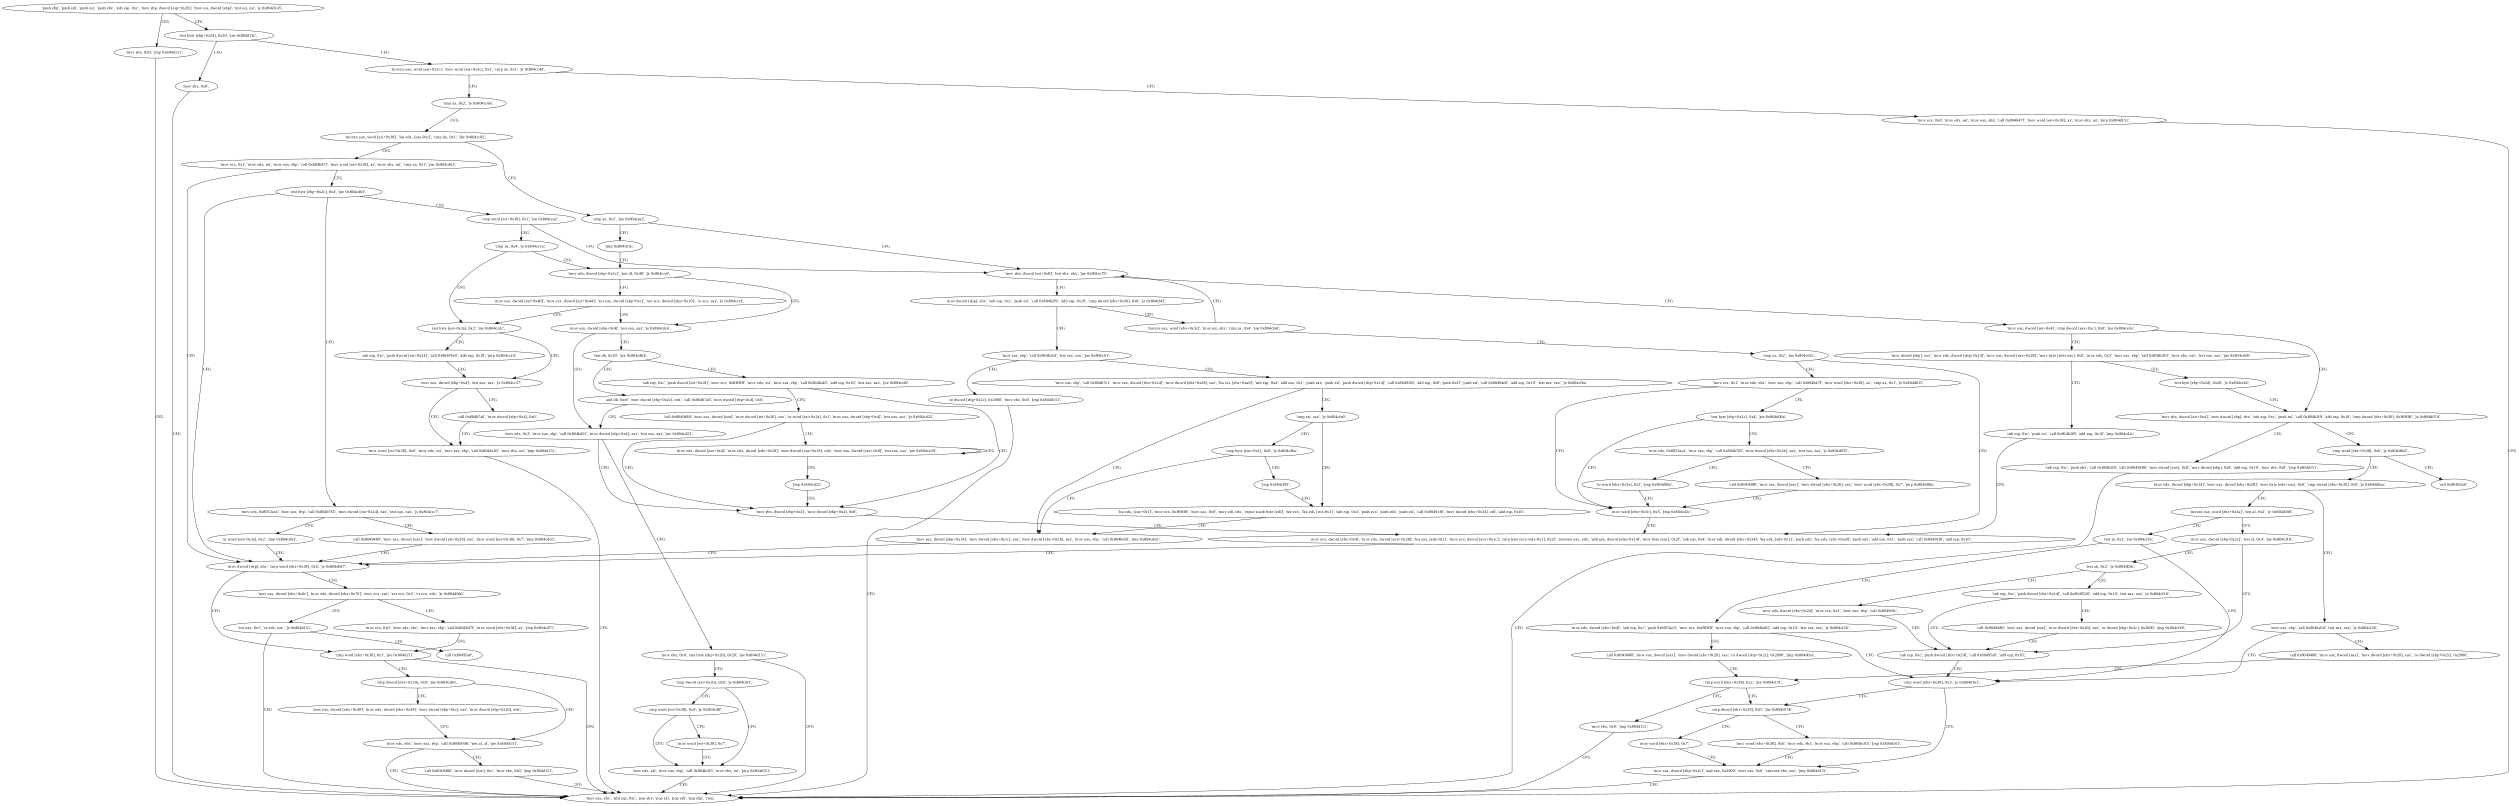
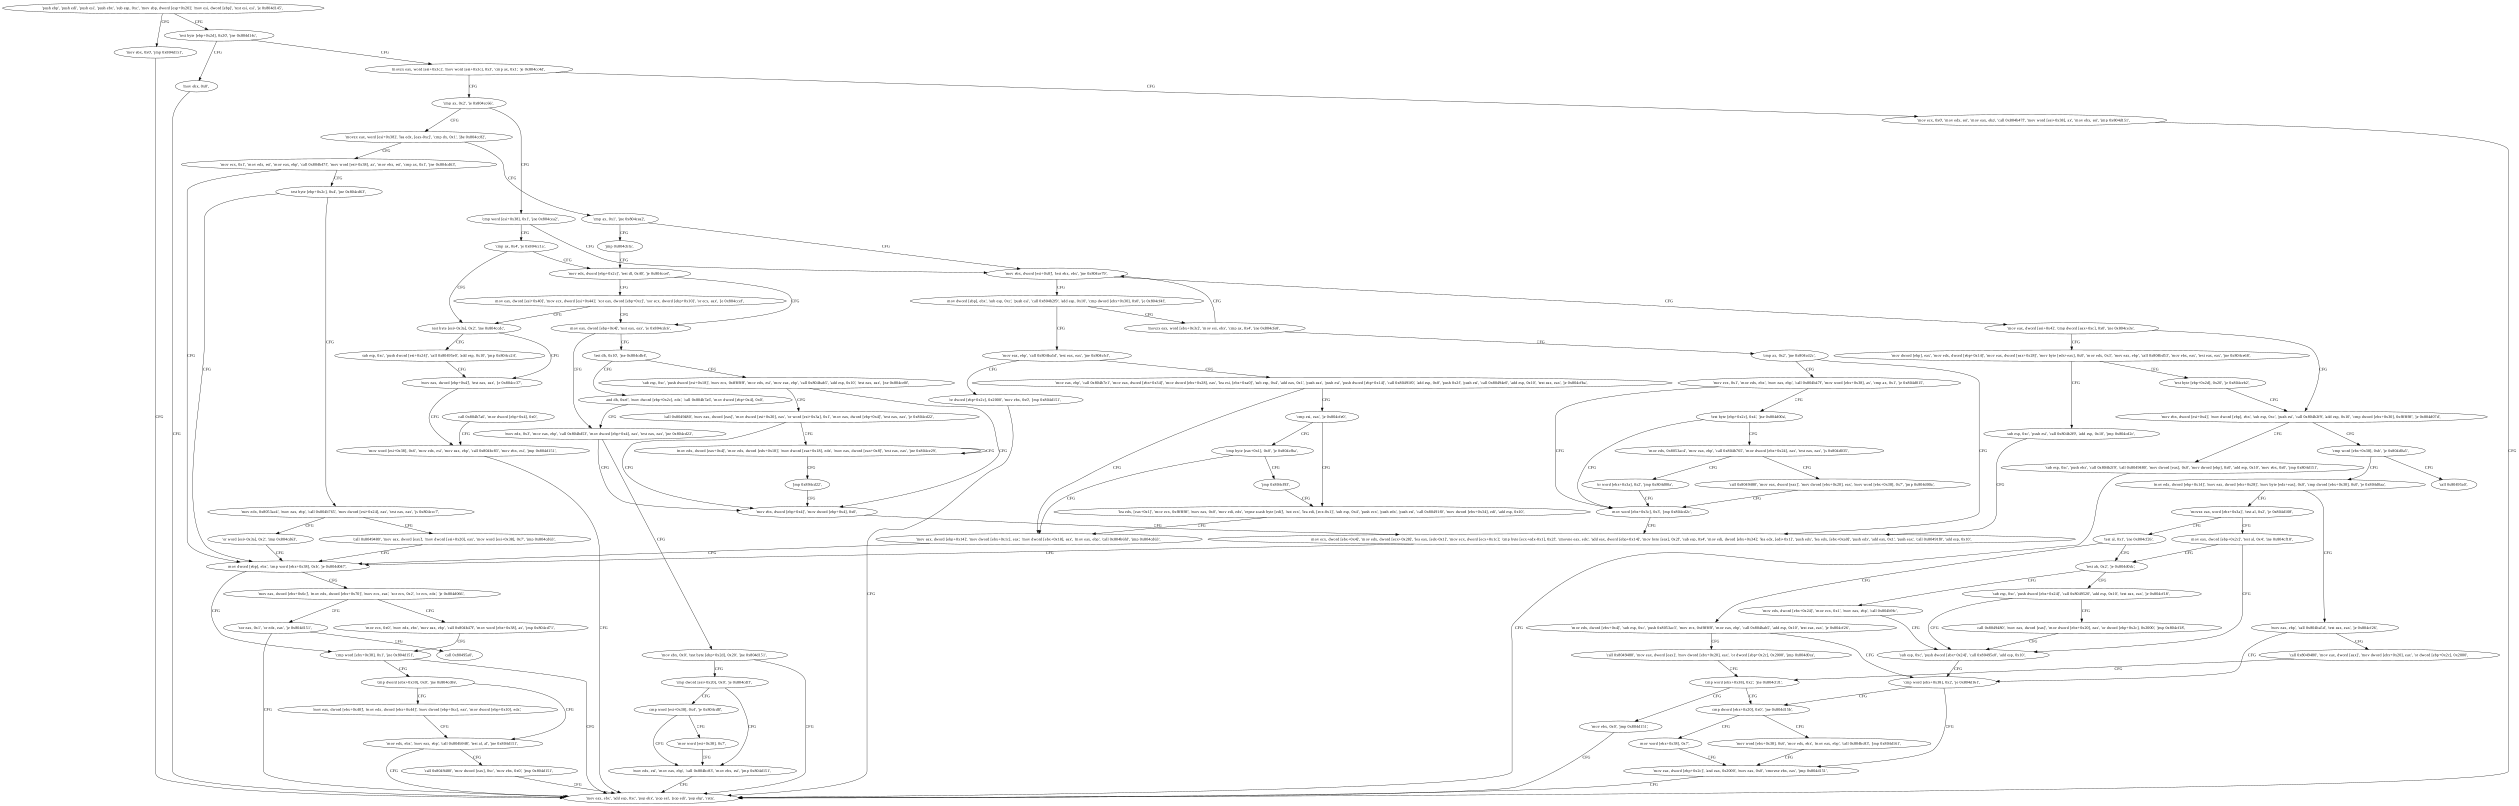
edge "'test byte [ebp+0x2c], 0x4', 'jne 0x804cd63'," -> "'cmp word [esi+0x38], 0x1', 'jne 0x804cea2',": now "'cmp ax, 0x2', 'je 0x804cc66'," -> "'cmp word [esi+0x38], 0x1', 'jne 0x804cea2',"
edge "'mov eax, dword [ebp+0x4]', 'test eax, eax', 'je 0x804cc37'," -> "'call 0x804b7a6', 'mov dword [ebp+0x4], 0x0',": removed, label "CFG"
edge "'test al, 0x1', 'jne 0x804cf26'," -> "'cmp word [ebx+0x38], 0x2', 'je 0x804d161',": now "'test al, 0x1', 'jne 0x804cf26'," -> "'test ah, 0x2', 'je 0x804d0dc',"
